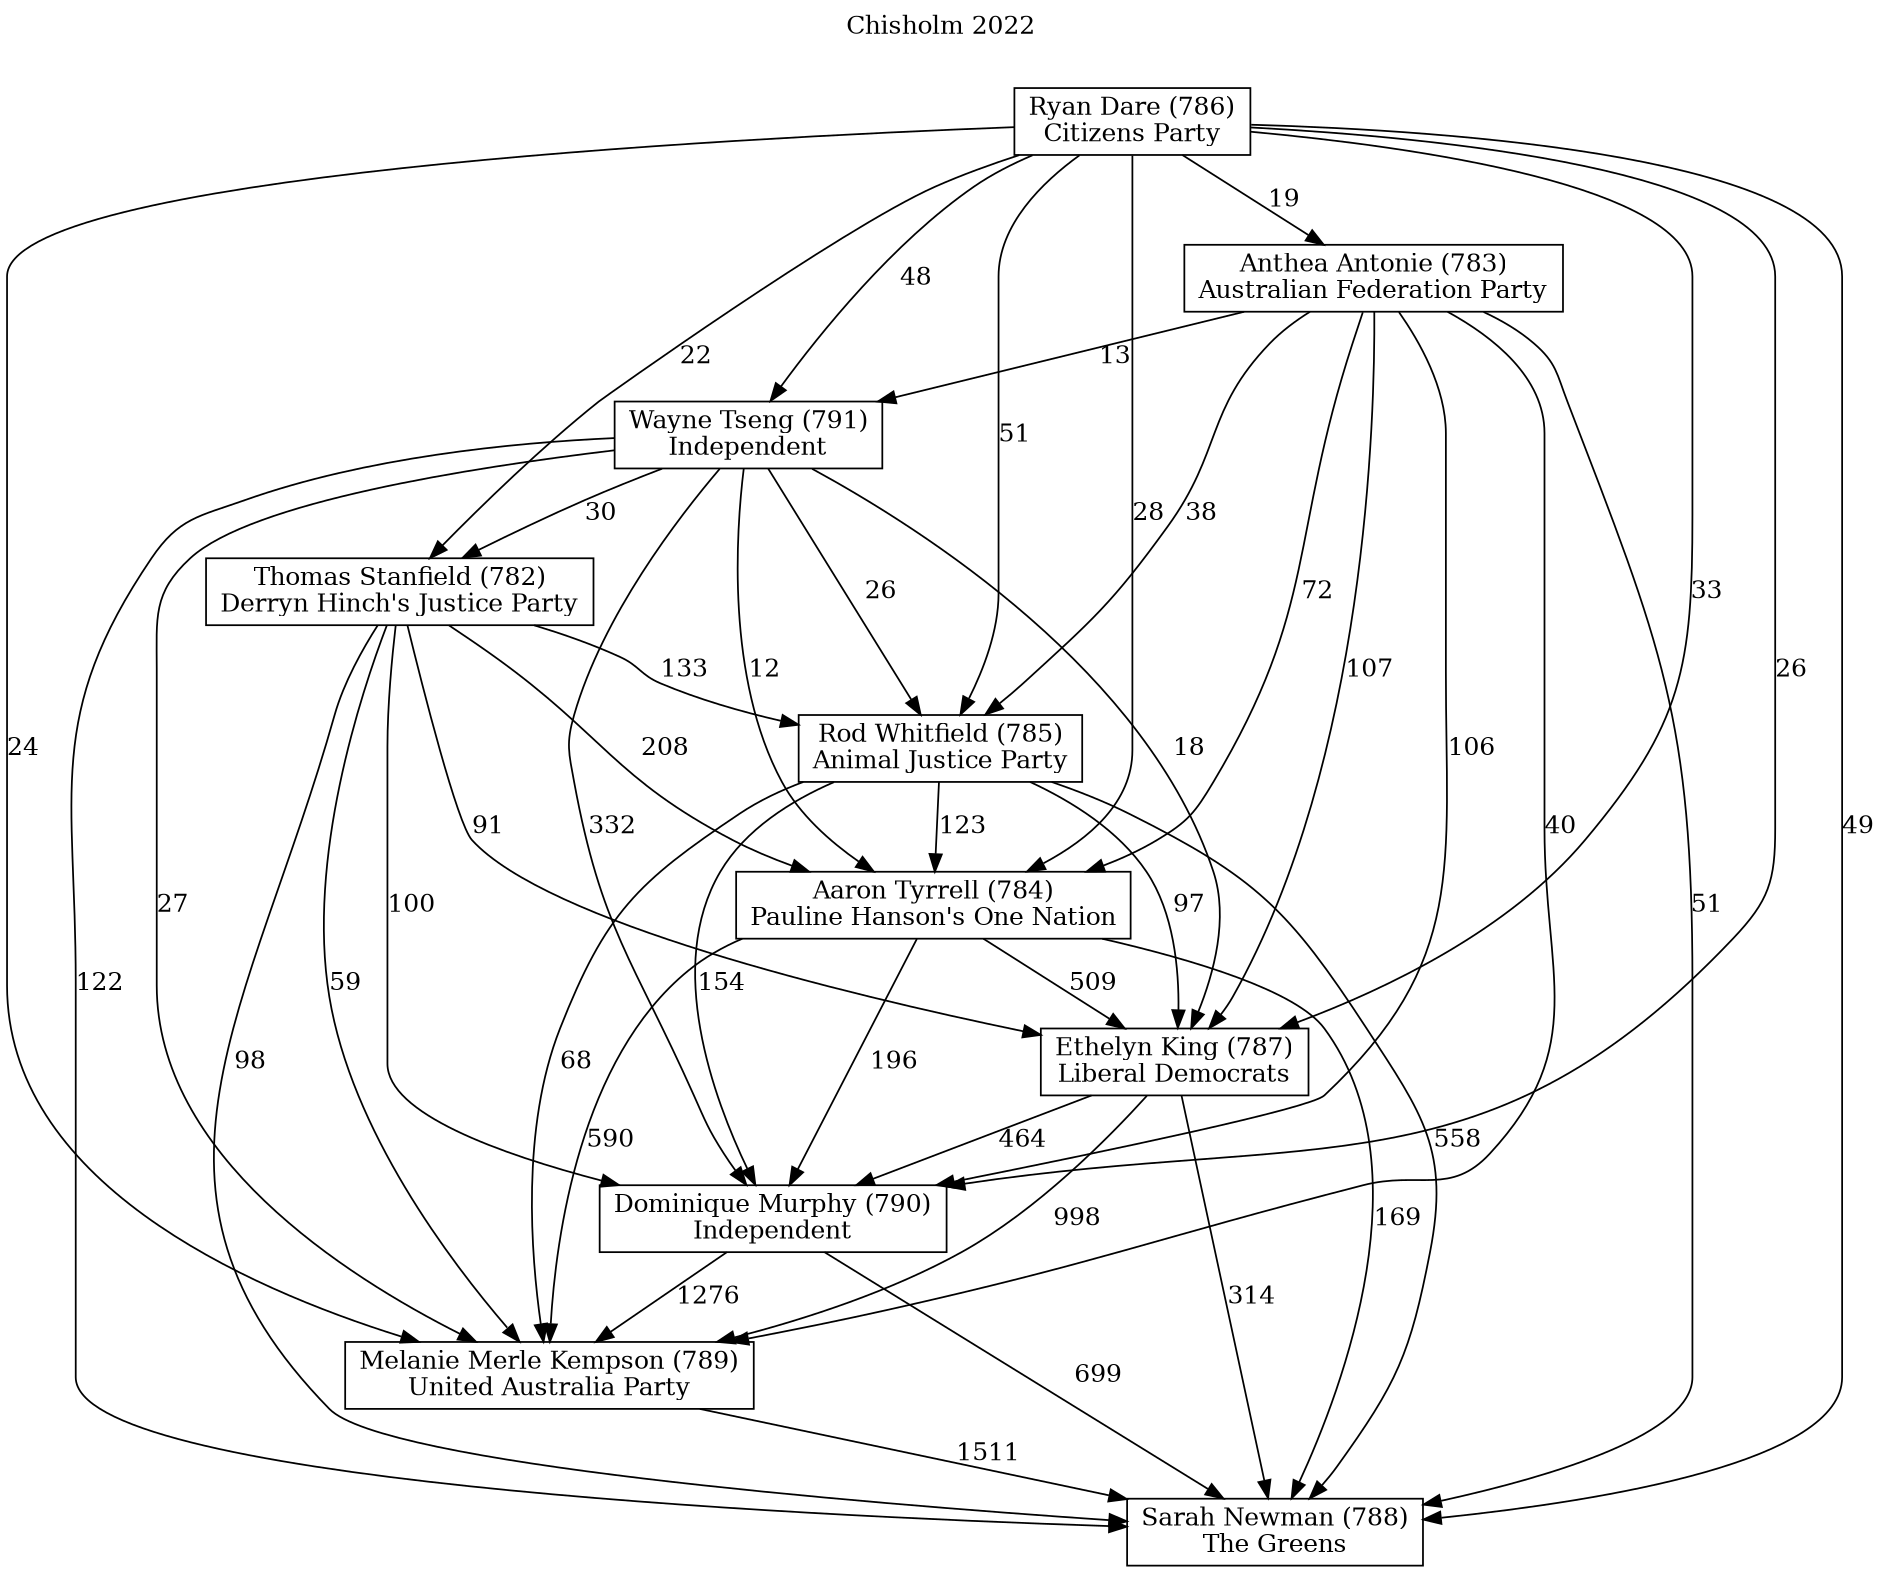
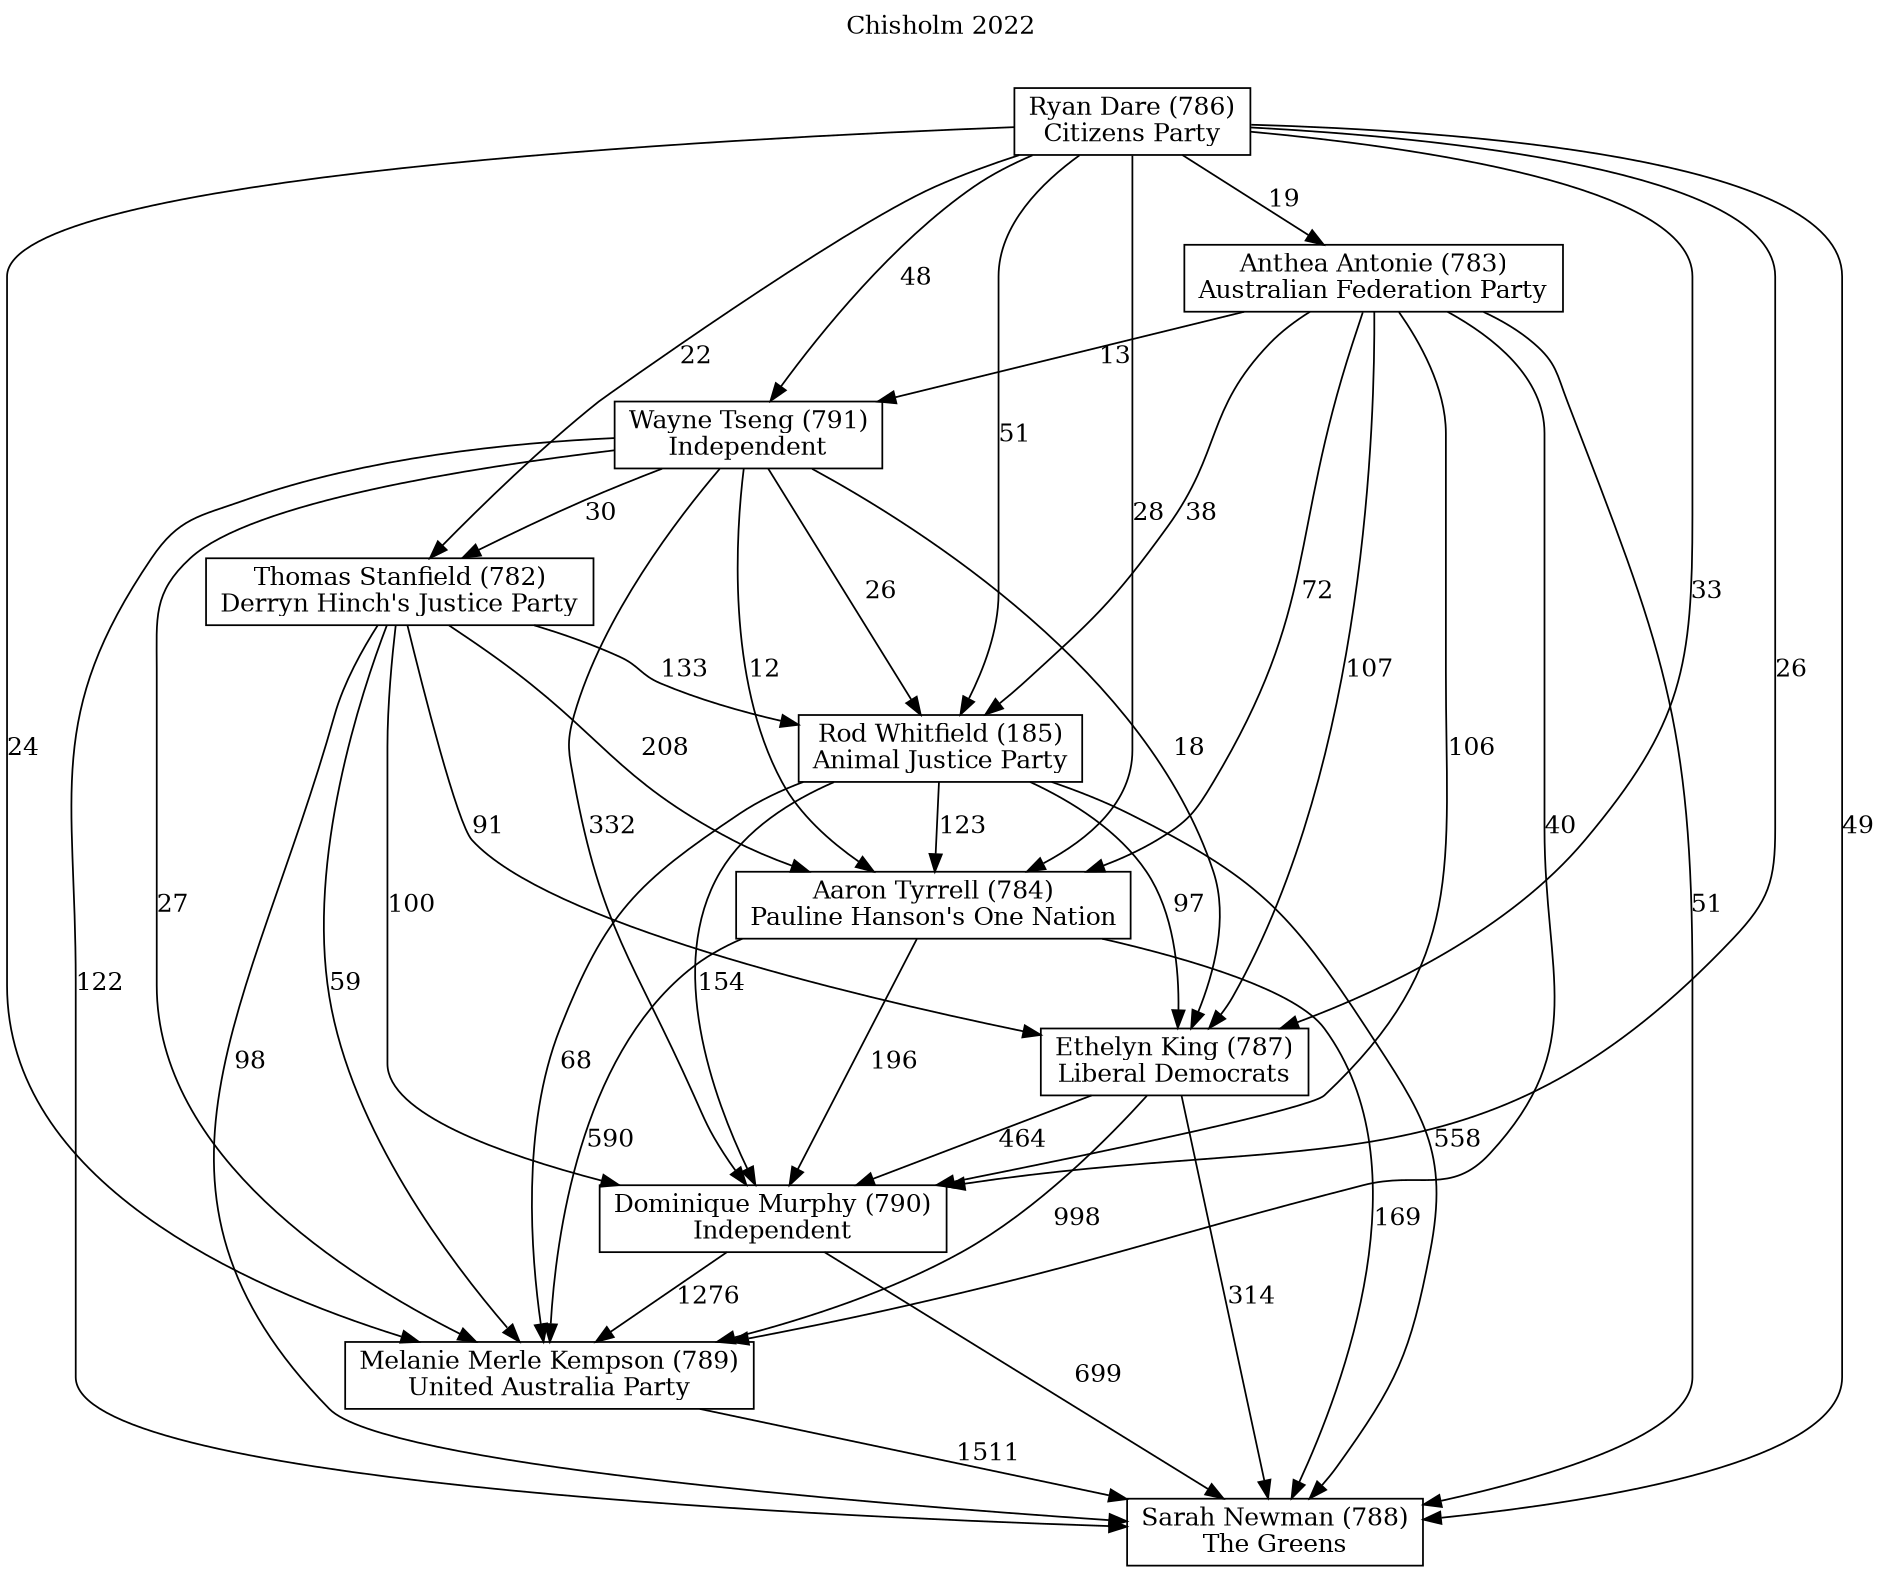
node "Rod Whitfield (785) Animal Justice Party": label "Rod Whitfield (785) Animal Justice Party" -> "Rod Whitfield (185) Animal Justice Party"
edge "Aaron Tyrrell (784) Pauline Hanson's One Nation" -> "Ethelyn King (787) Liberal Democrats": removed, label "509"
